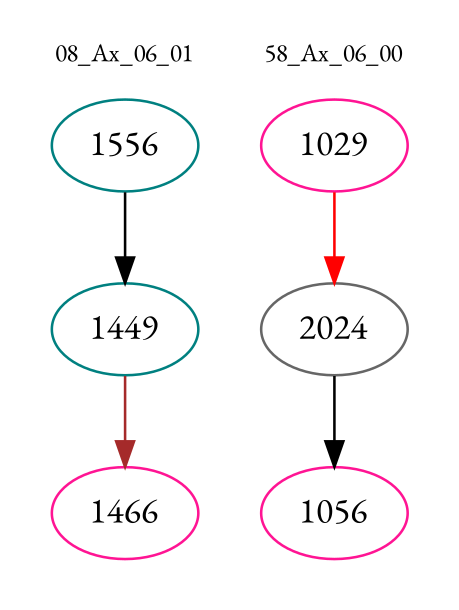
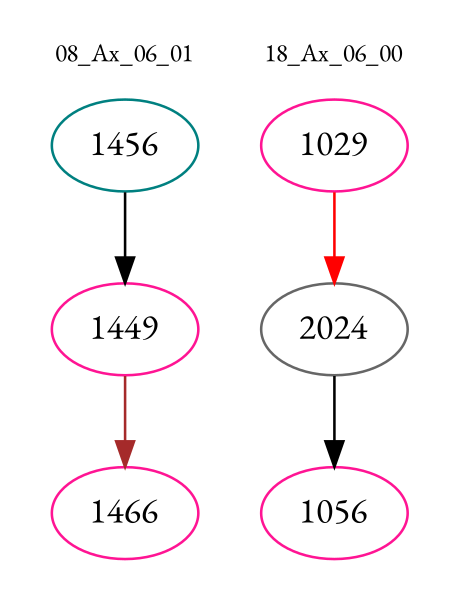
cluster "58_Ax_06_00": label "58_Ax_06_00" -> "18_Ax_06_00"
node "1556": label "1556" -> "1456"
node "1449": color teal -> deeppink
